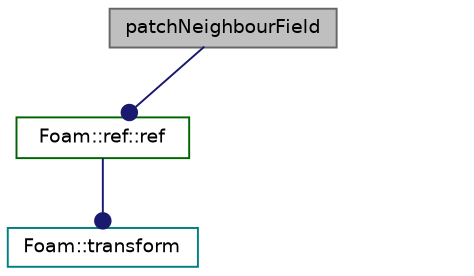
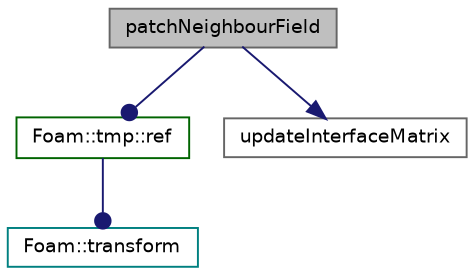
node "Foam::ref::ref": label "Foam::ref::ref" -> "Foam::tmp::ref"
node "updateInterfaceMatrix": added
